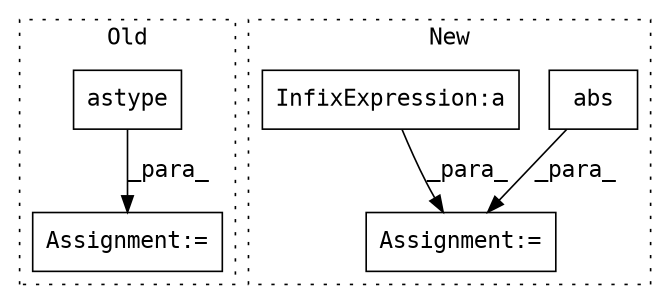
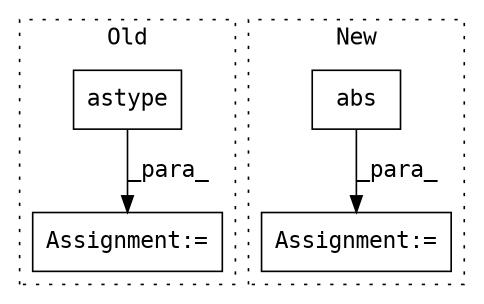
node "InfixExpression:a": removed
